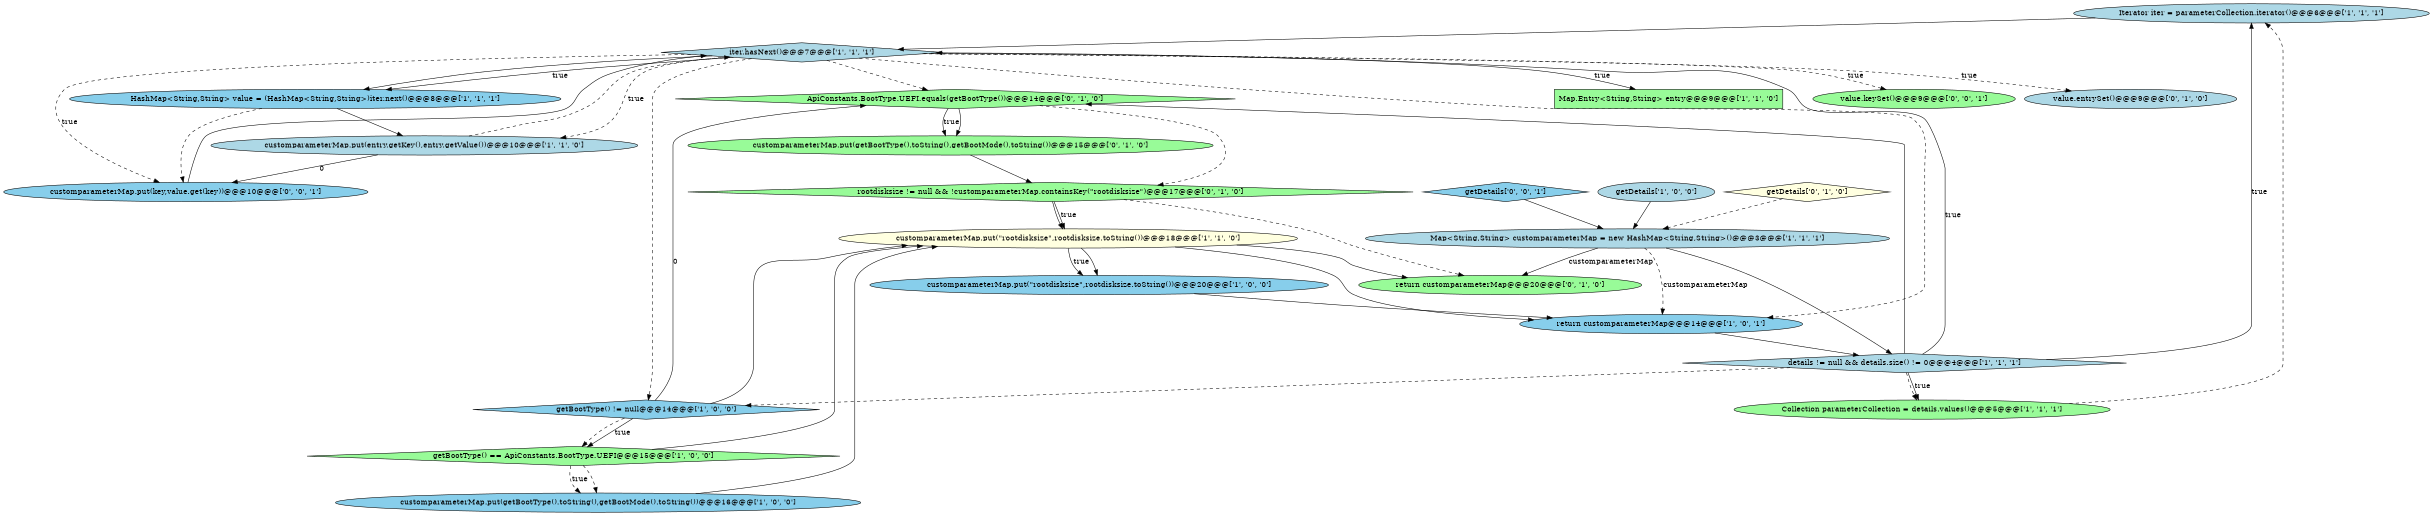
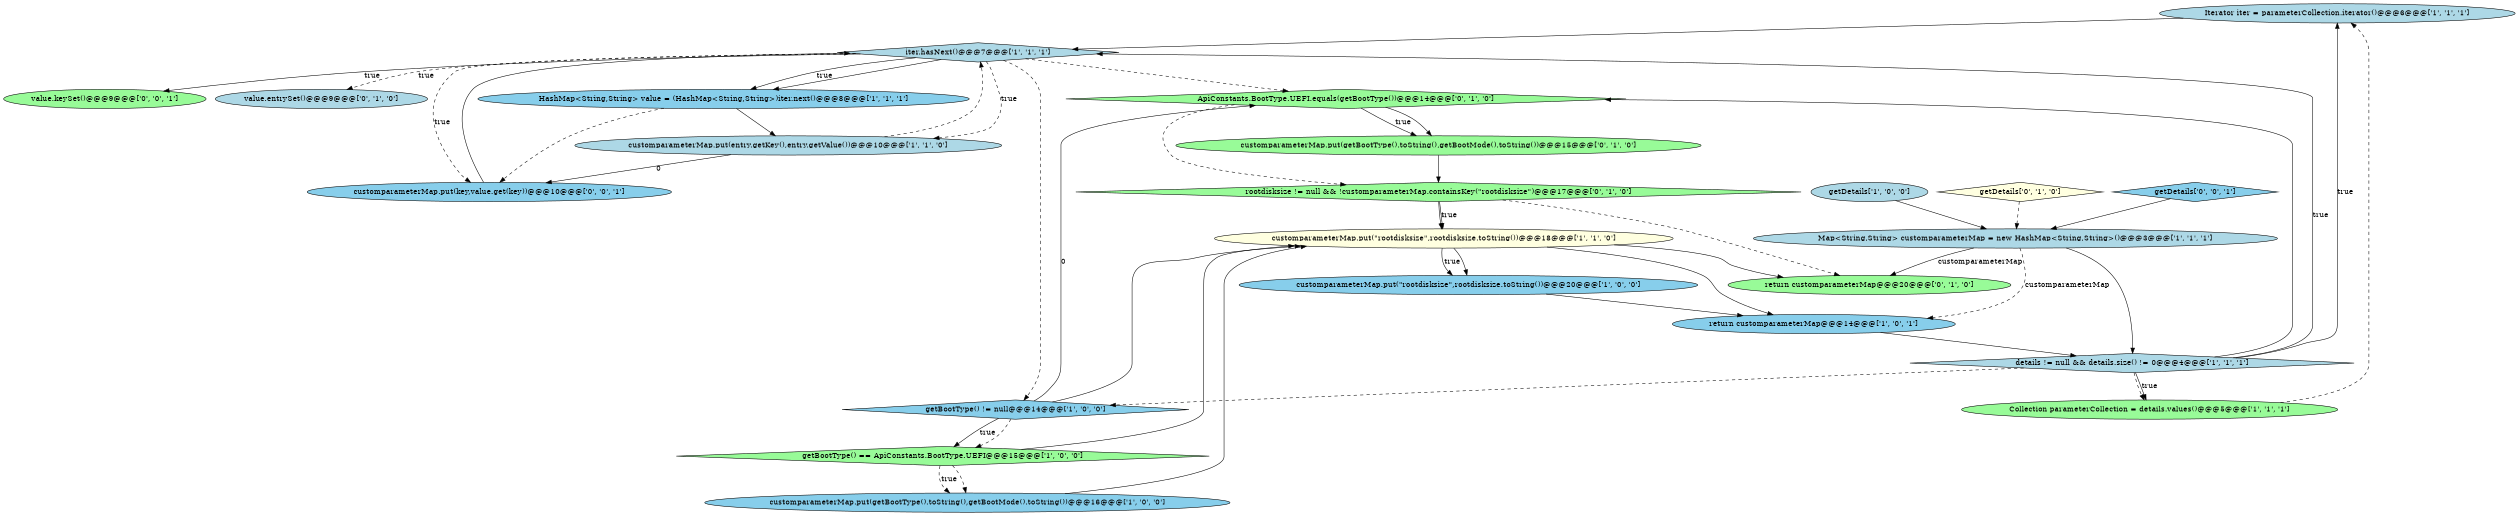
edge "iter.hasNext()@@@7@@@['1', '1', '1']" -> "value.keySet()@@@9@@@['0', '0', '1']": style dashed -> solid
node "Map.Entry<String,String> entry@@@9@@@['1', '1', '0']": removed
edge "iter.hasNext()@@@7@@@['1', '1', '1']" -> "return customparameterMap@@@14@@@['1', '0', '1']": removed
